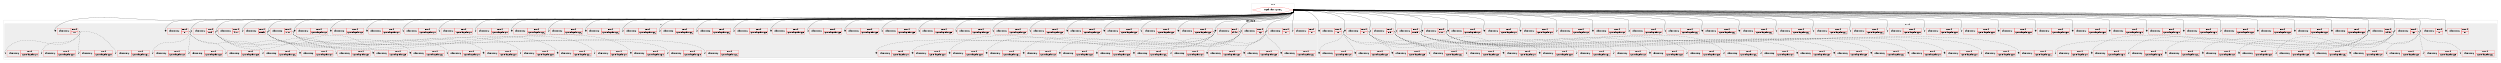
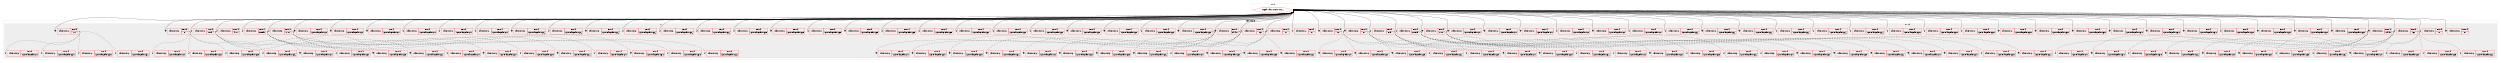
node "portage://net-im/lua-0.12.4": label "portage://net-im/lua-0.12.4" -> "portage://net-im/prosody-0.12.4"
